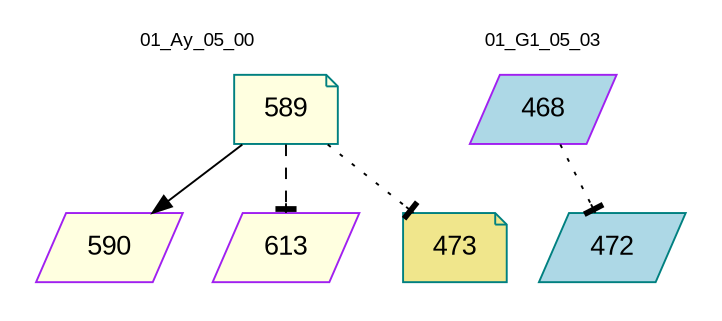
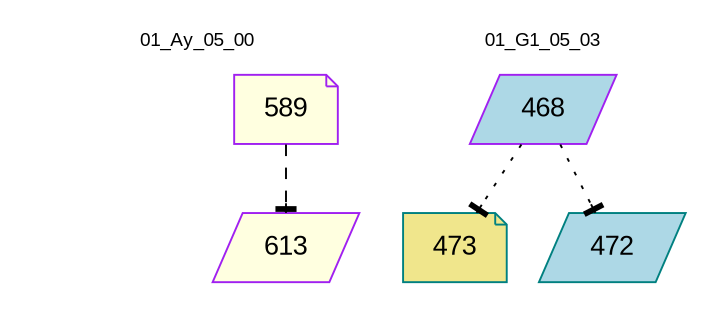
node "589": color teal -> purple
edge "589" -> "473": now "468" -> "473"
node "590": removed
